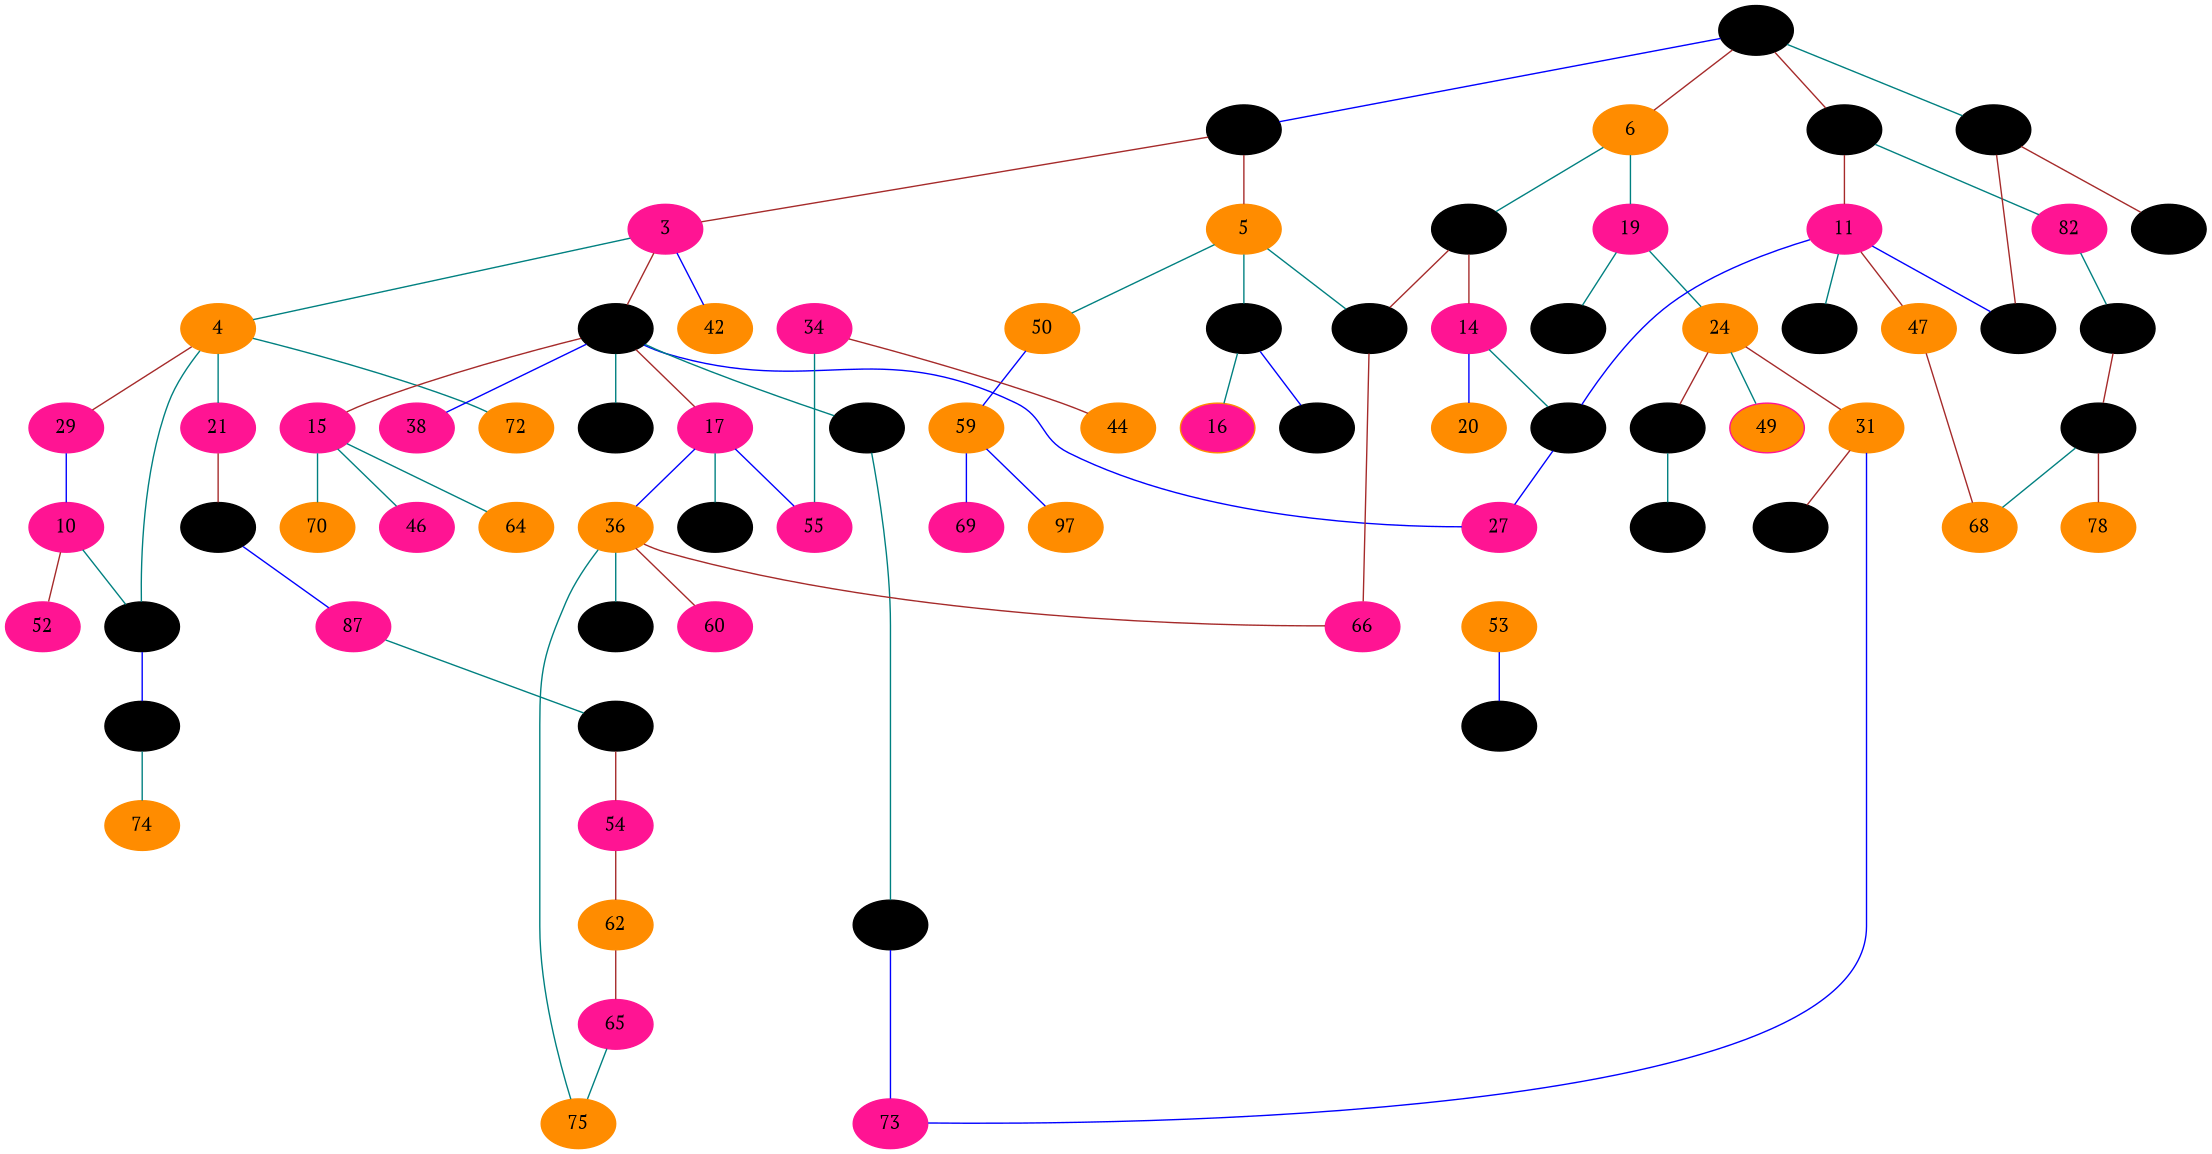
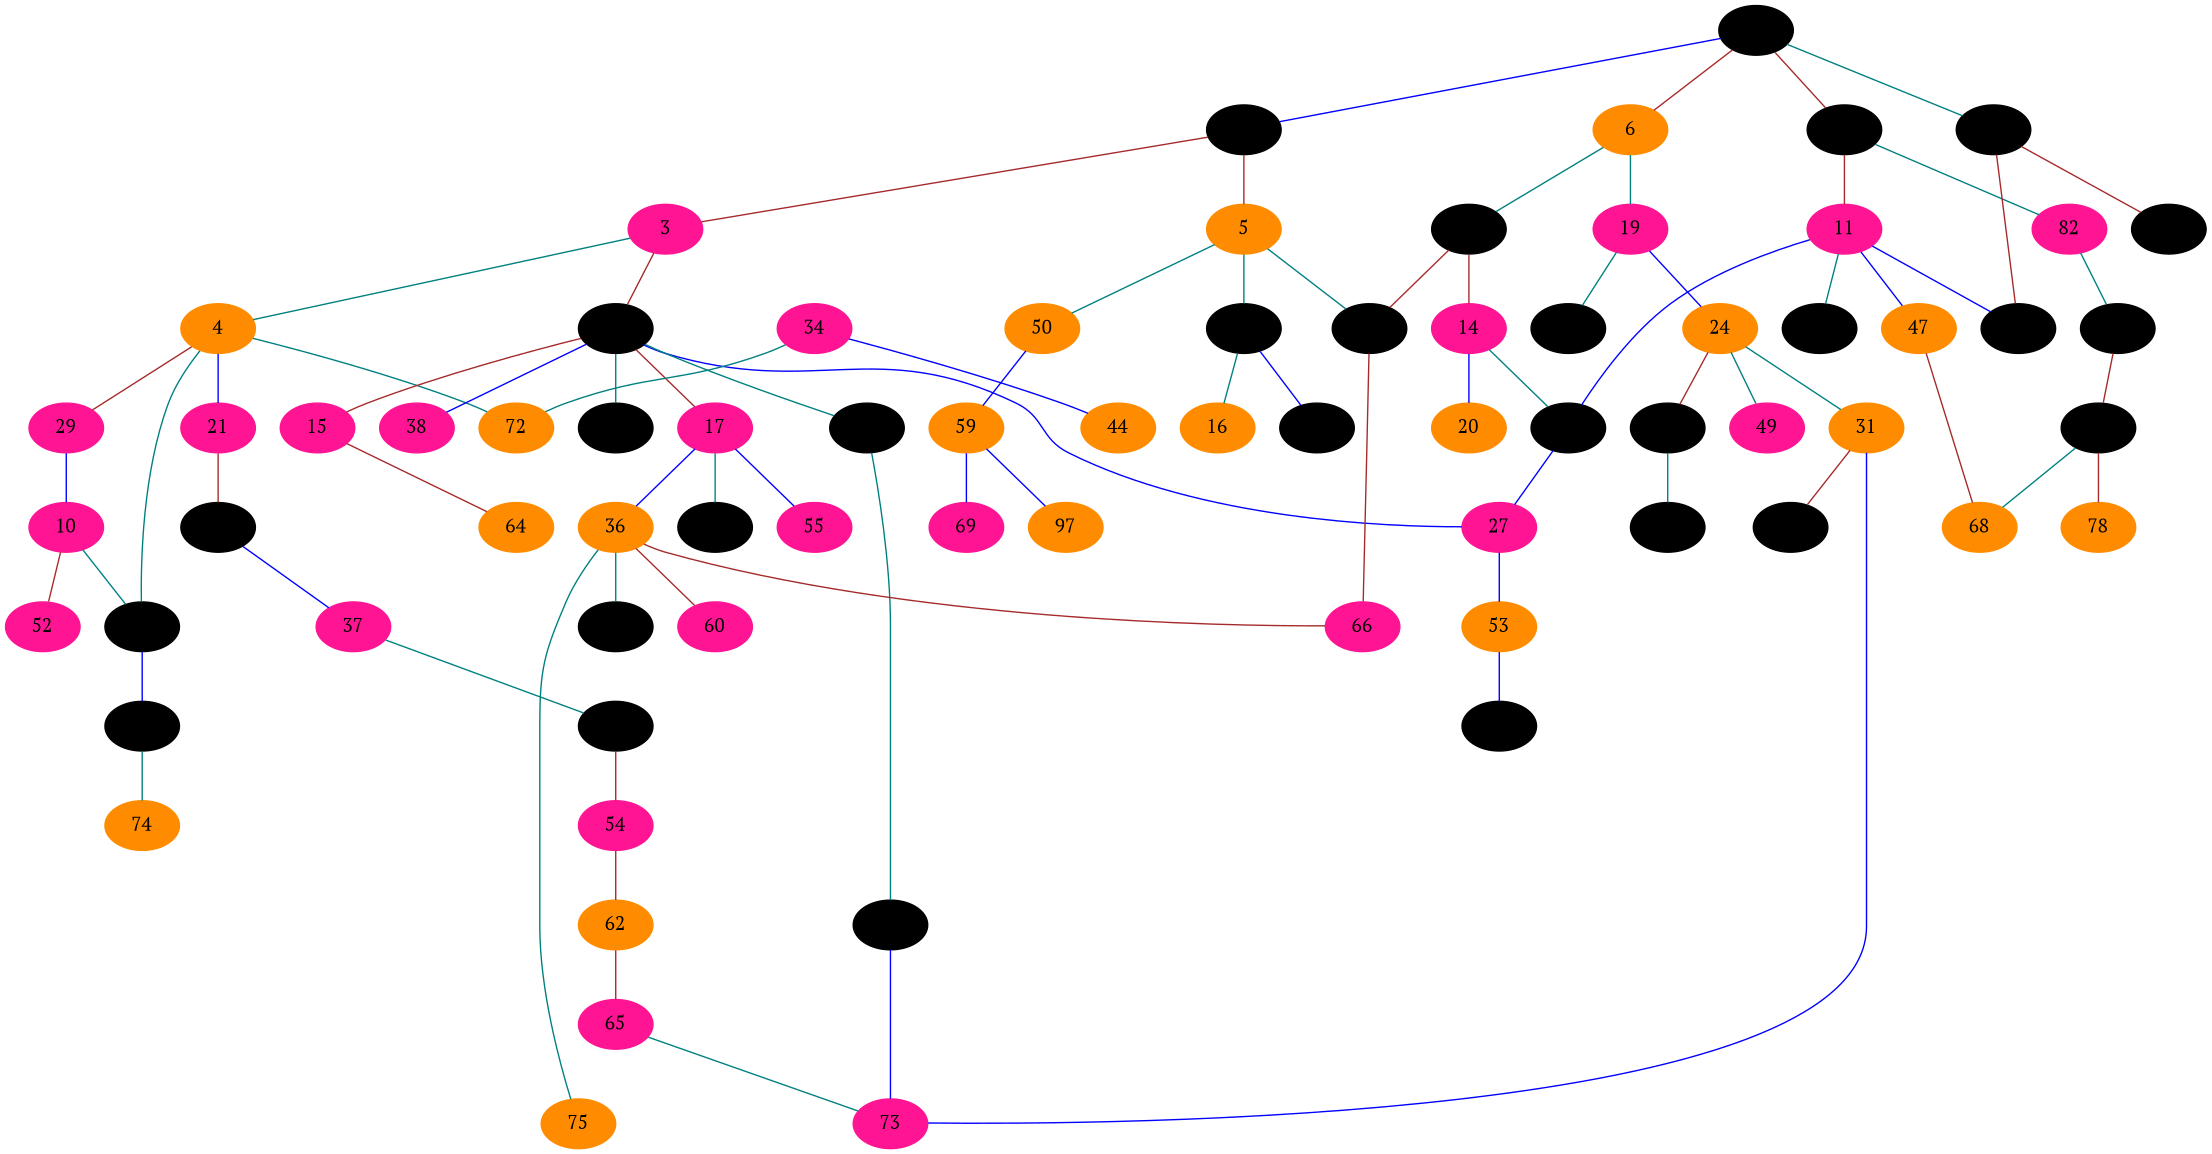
edge "19" -- "24": color teal -> blue
edge "11" -- "47": color brown -> blue
node "42": removed
edge "34" -- "44": color brown -> blue
edge "4" -- "21": color teal -> blue
edge "24" -- "31": color brown -> teal
edge "34" -- "55": now "34" -- "72"
node "16": fillcolor deeppink -> darkorange
node "49": fillcolor darkorange -> deeppink
edge "15" -- "64": color teal -> brown
node "70": removed
node "46": removed
edge "27" -- "53": added
node "87": label "87" -> "37"
edge "65" -- "75": now "65" -- "73"
